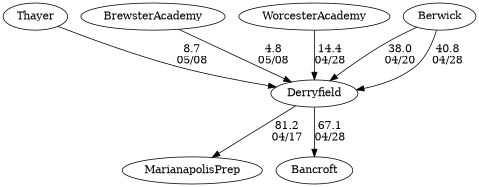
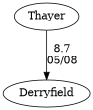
node "BrewsterAcademy": removed
node "WorcesterAcademy": removed
node "Berwick": removed
node "MarianapolisPrep": removed
node "Bancroft": removed
